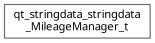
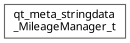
node "qt_stringdata_stringdata _MileageManager_t": label "qt_stringdata_stringdata _MileageManager_t" -> "qt_meta_stringdata _MileageManager_t"
